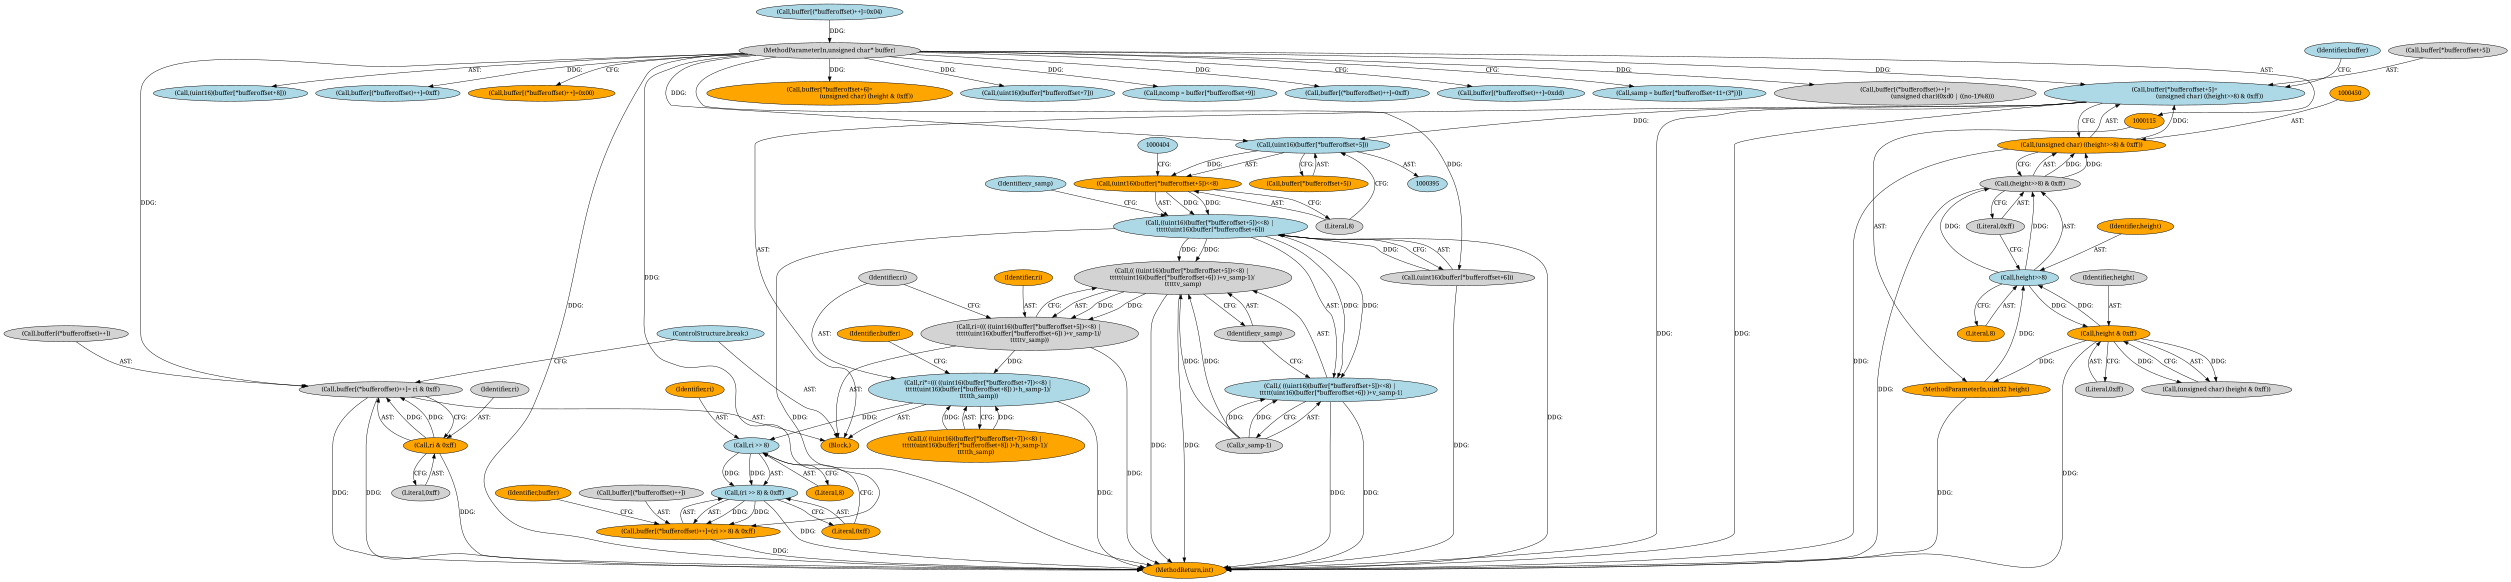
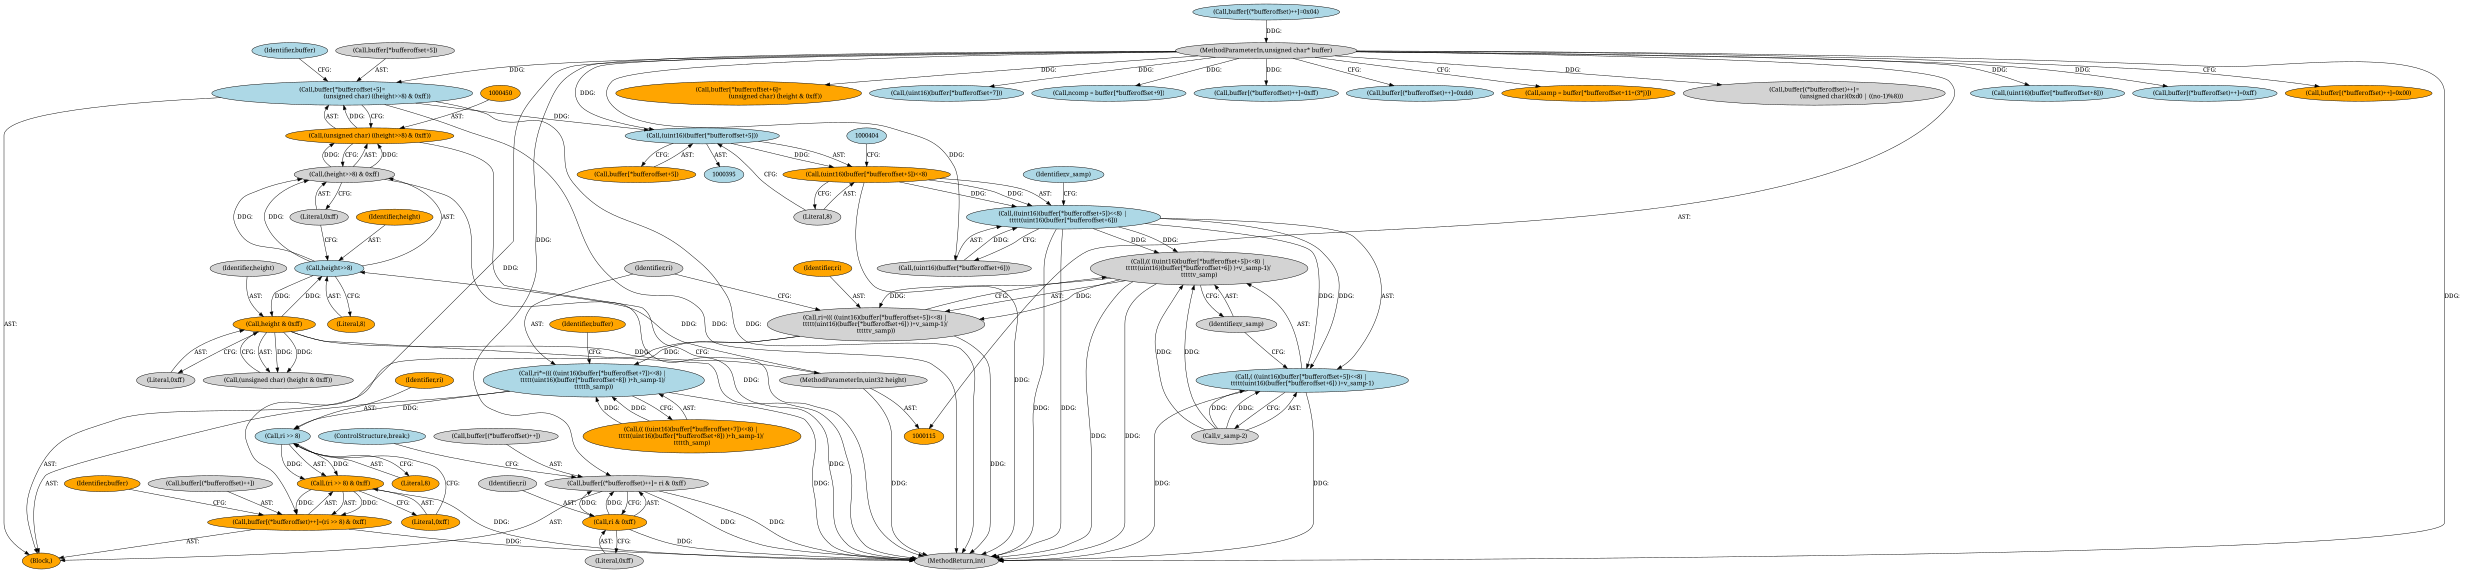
edge "(MethodParameterIn,unsigned char* buffer)" -> "(Call,(uint16)(buffer[*bufferoffset+8]))": label "AST: " -> "DDG: "
node "(Call,samp = buffer[*bufferoffset+11+(3*j)])": fillcolor lightblue -> orange
edge "1000115" -> "(MethodParameterIn,uint32 height)": reversed
edge "(Call,(unsigned char) ((height>>8) & 0xff))" -> "(MethodReturn,int)": label "DDG: " -> "CFG: "
node "(MethodParameterIn,uint32 height)": fillcolor orange -> lightgrey
edge "(ControlStructure,break;)" -> "(Block,)": now "(Call,buffer[(*bufferoffset)++]=(ri >> 8) & 0xff)" -> "(Block,)"
node "(Call,v_samp-1)": label "(Call,v_samp-1)" -> "(Call,v_samp-2)"
node "(Call,(ri >> 8) & 0xff)": fillcolor lightblue -> orange
edge "(Call,(uint16)(buffer[*bufferoffset+6]))" -> "(MethodReturn,int)": now "(Call,(uint16)(buffer[*bufferoffset+5])<<8)" -> "(MethodReturn,int)"
node "(MethodReturn,int)": fillcolor orange -> lightgrey
